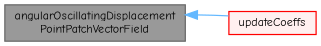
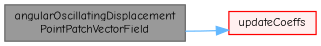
edge "updateCoeffs" -> "angularOscillatingDisplacement PointPatchVectorField": reversed
